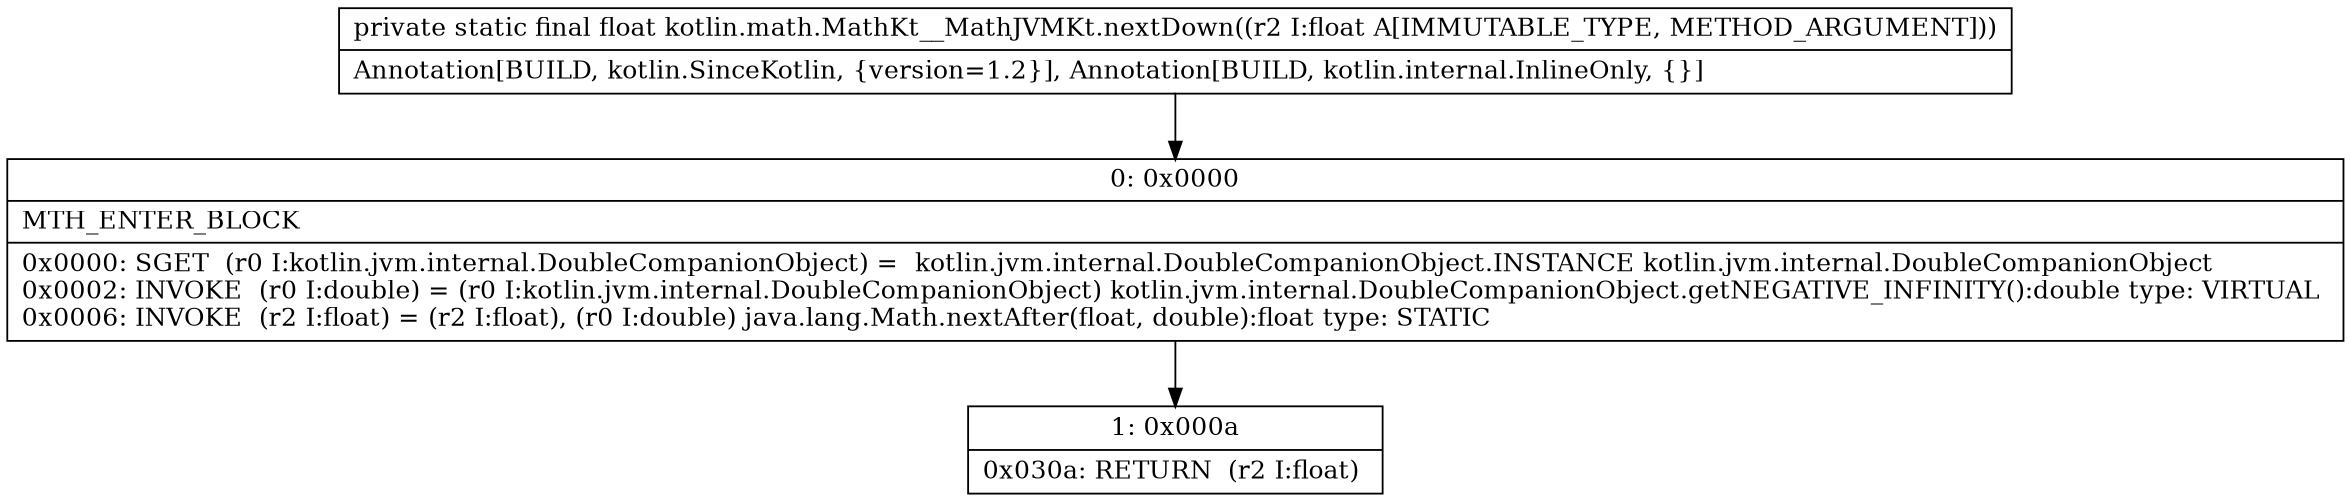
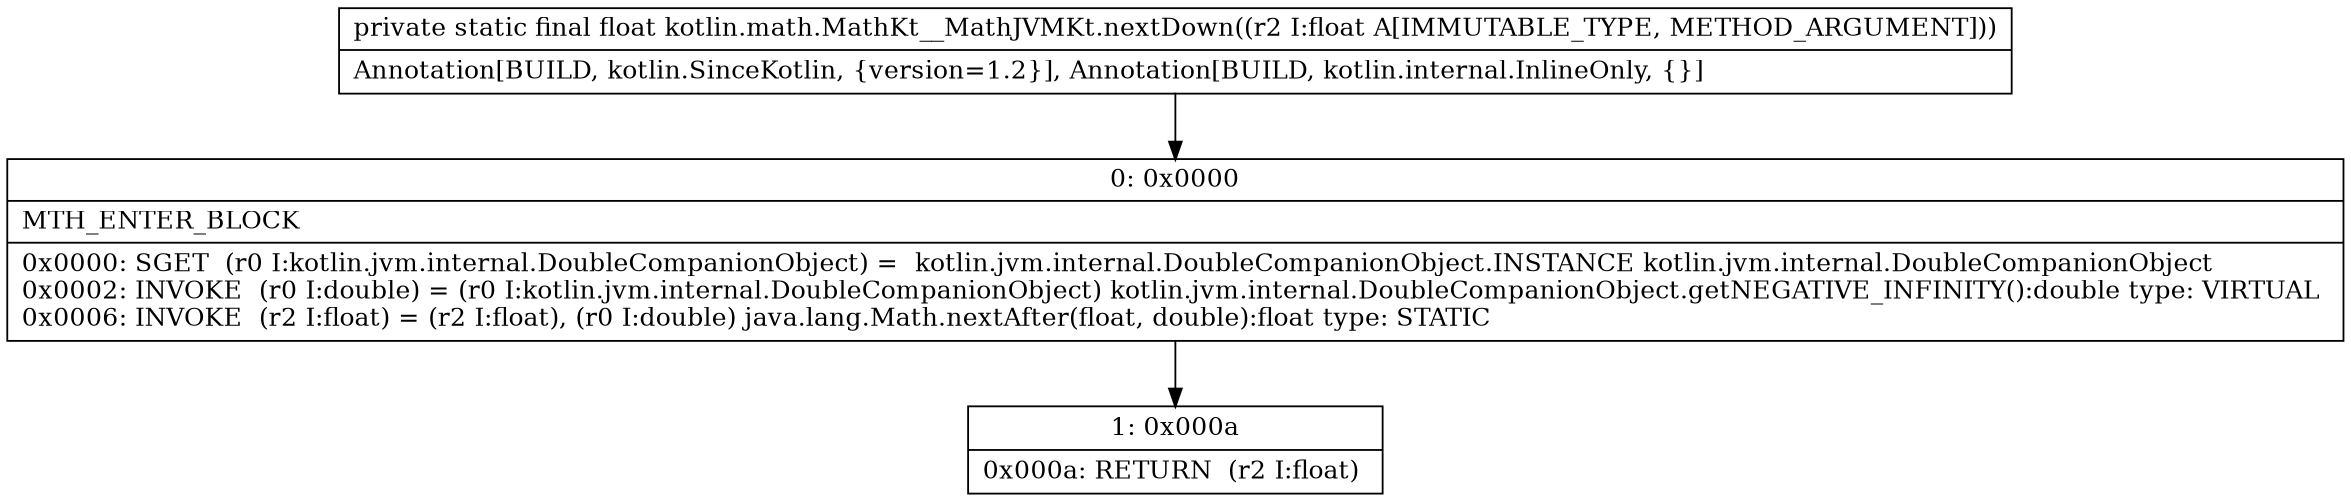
node "1: 0x000a": text "0x030a: RETURN  (r2 I:float)" -> "0x000a: RETURN  (r2 I:float)"
